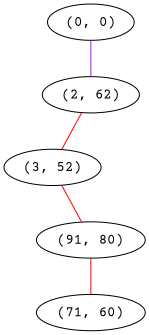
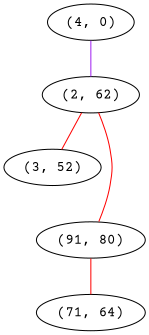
node "(0, 0)": label "(0, 0)" -> "(4, 0)"
edge "(3, 52)" -- "(91, 80)": now "(2, 62)" -- "(91, 80)"
node "(71, 60)": label "(71, 60)" -> "(71, 64)"
